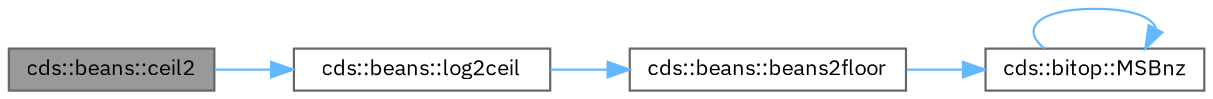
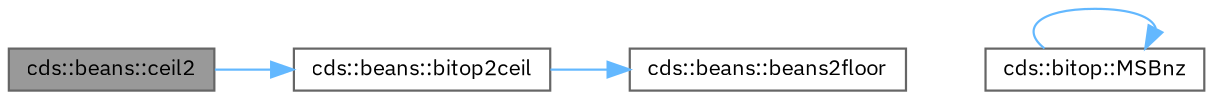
node "cds::beans::log2ceil": label "cds::beans::log2ceil" -> "cds::beans::bitop2ceil"
edge "cds::beans::beans2floor" -> "cds::bitop::MSBnz": removed
